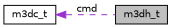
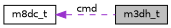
node "m3dc_t": label "m3dc_t" -> "m8dc_t"
